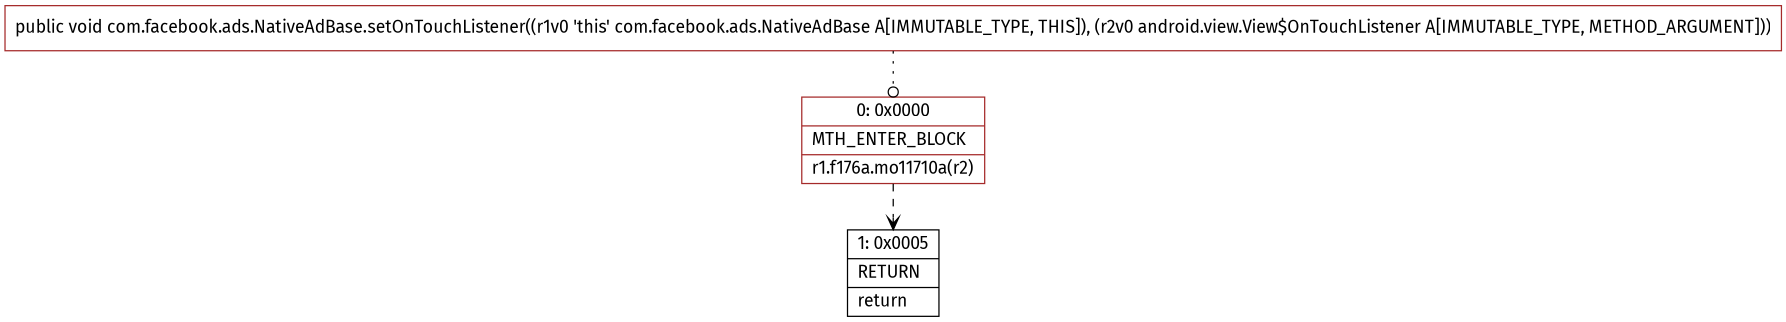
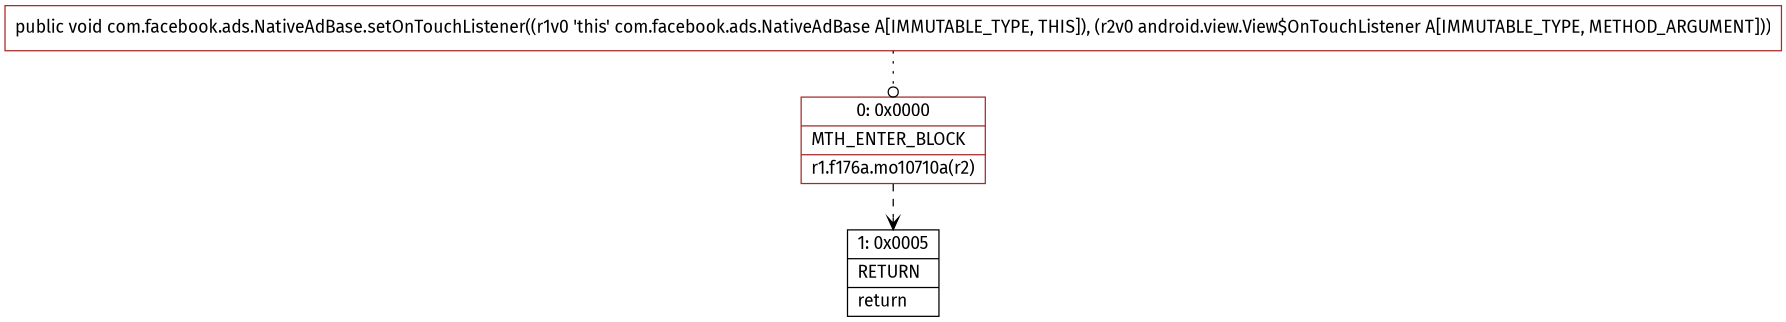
node "0: 0x0000": text "r1.f176a.mo11710a(r2)" -> "r1.f176a.mo10710a(r2)"
